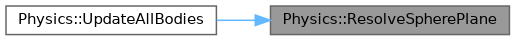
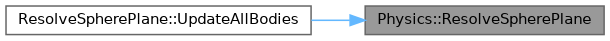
node "Physics::UpdateAllBodies": label "Physics::UpdateAllBodies" -> "ResolveSpherePlane::UpdateAllBodies"
